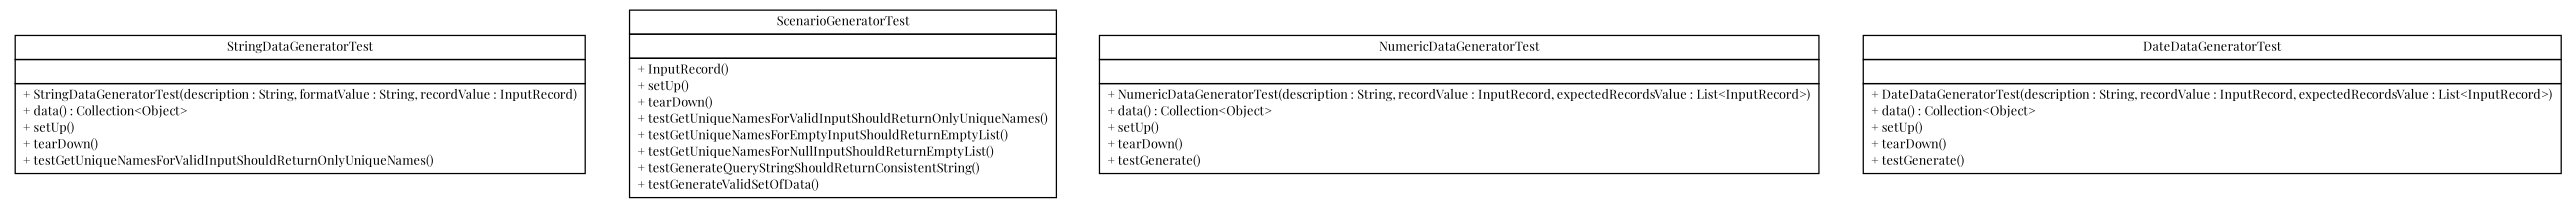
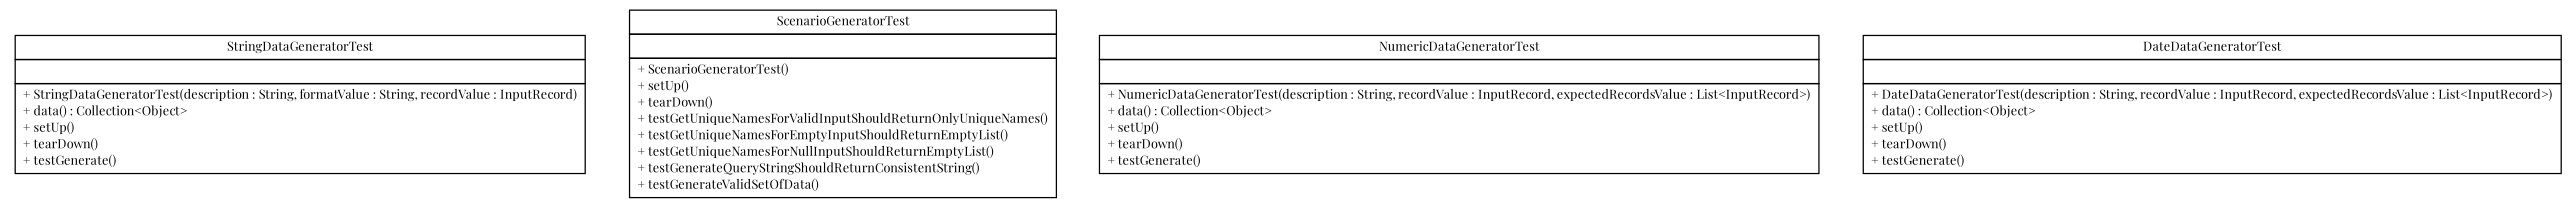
node "ScenarioGeneratorTest": text "+ InputRecord()" -> "+ ScenarioGeneratorTest()"
node "StringDataGeneratorTest": text "+ testGetUniqueNamesForValidInputShouldReturnOnlyUniqueNames()" -> "+ testGenerate()"
